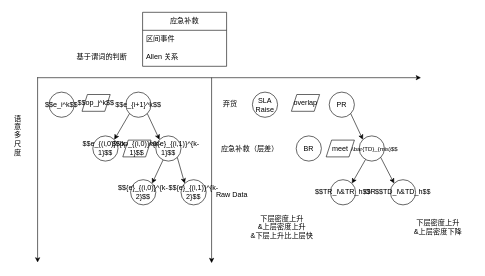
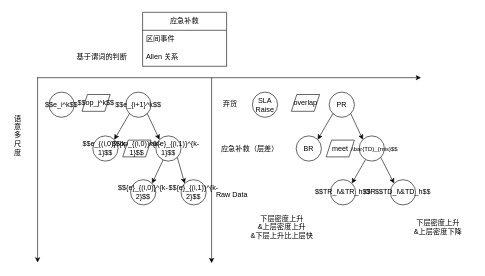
edge "PR" -> "BR": added
